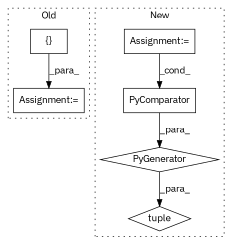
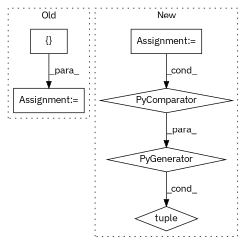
node "PyComparator": shape box -> diamond
edge "PyGenerator" -> "tuple": label "_para_" -> "_cond_"
